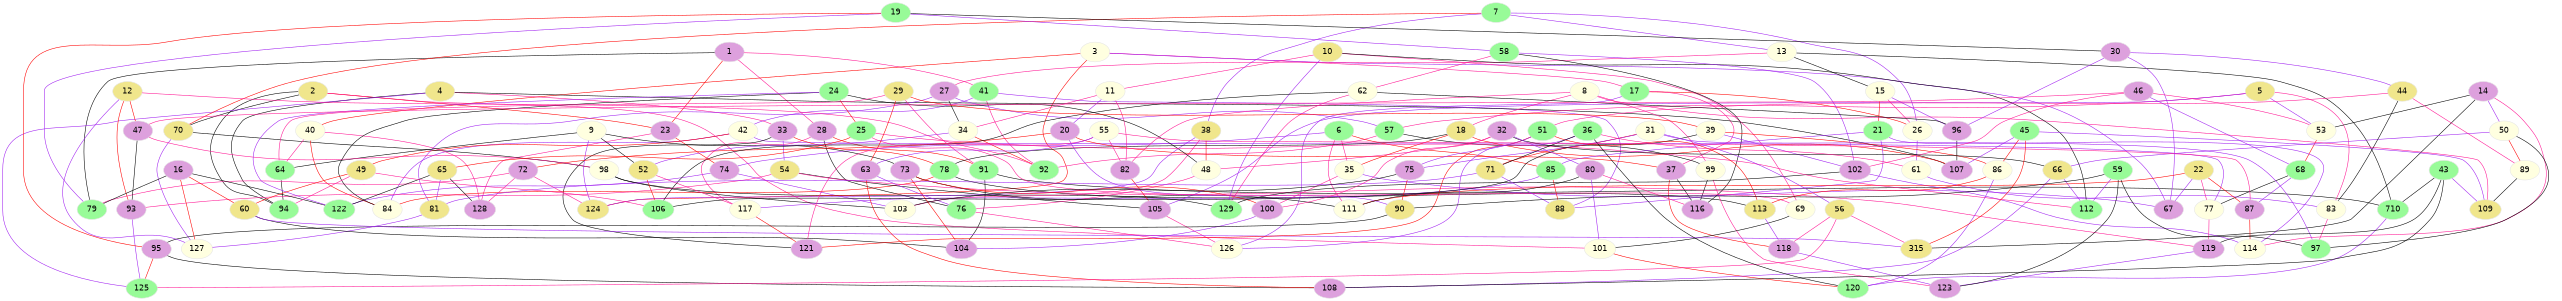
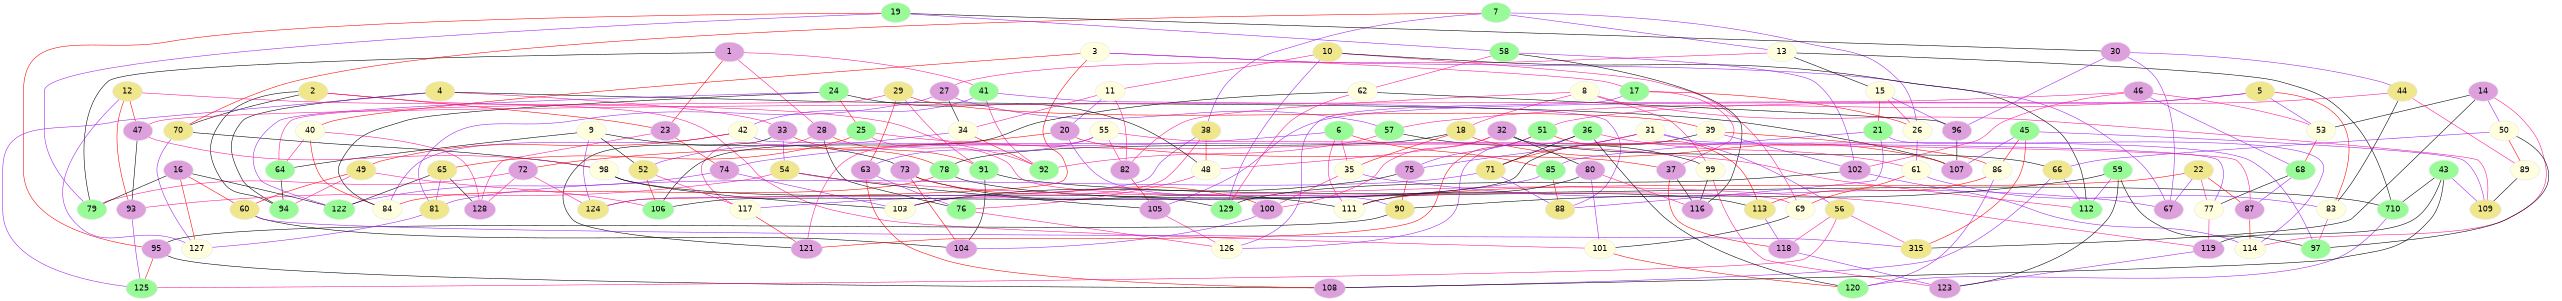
edge "5" -- "83": color deeppink -> red
edge "32" -- "80": color purple -> black
edge "61" -- "69": added
